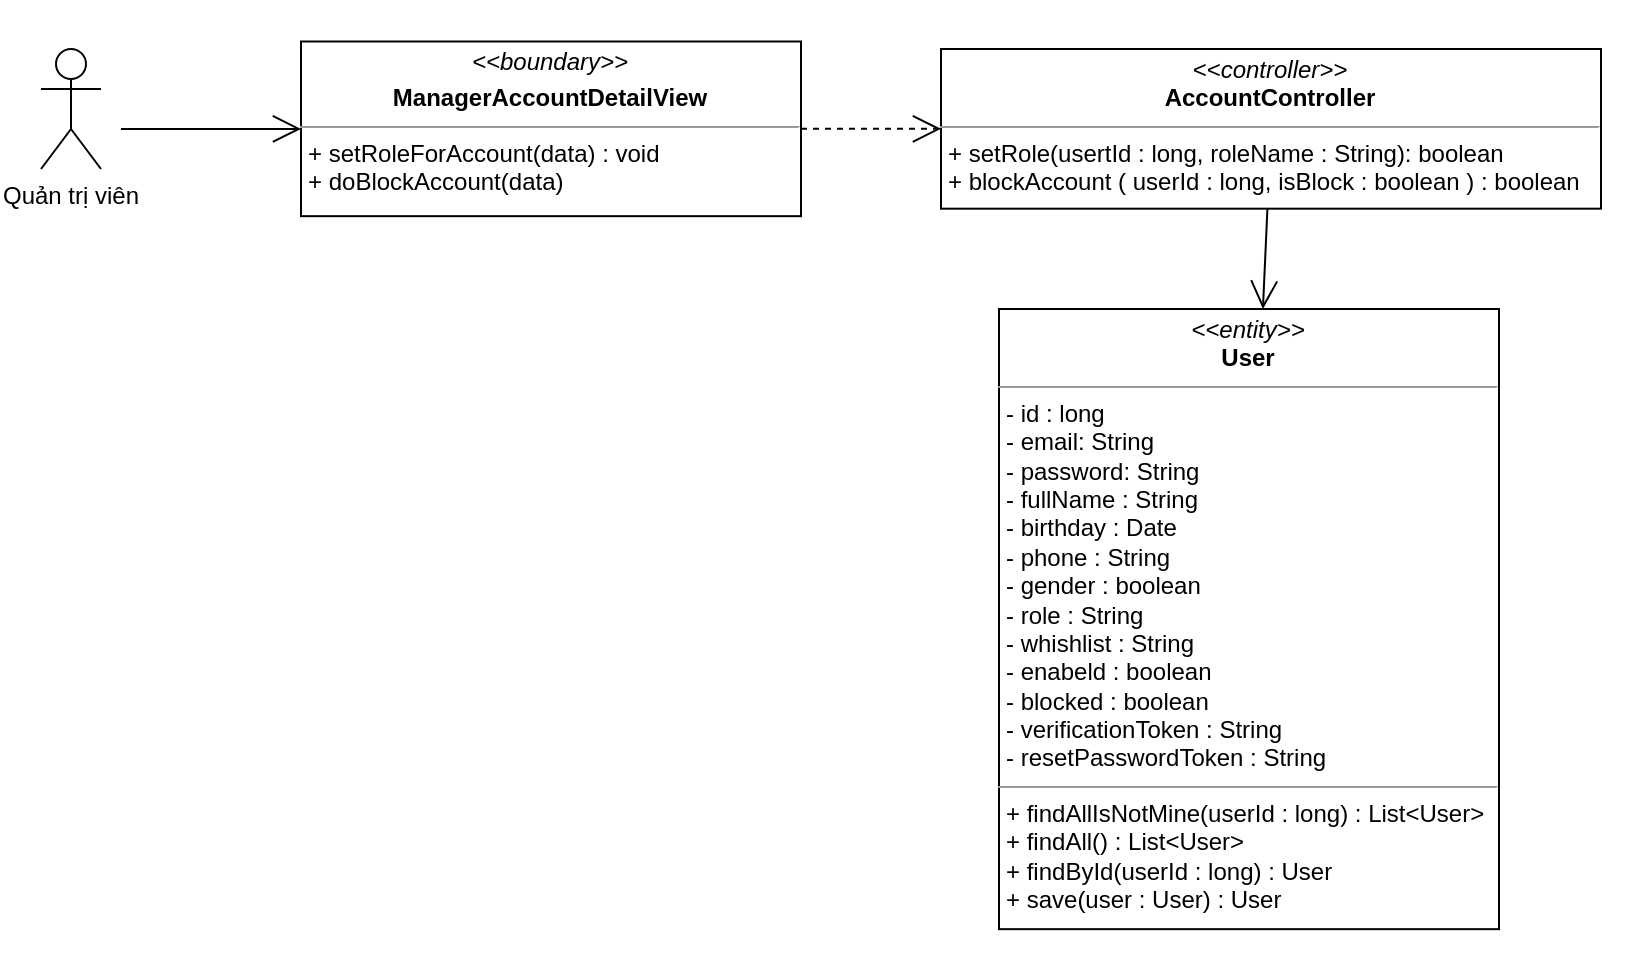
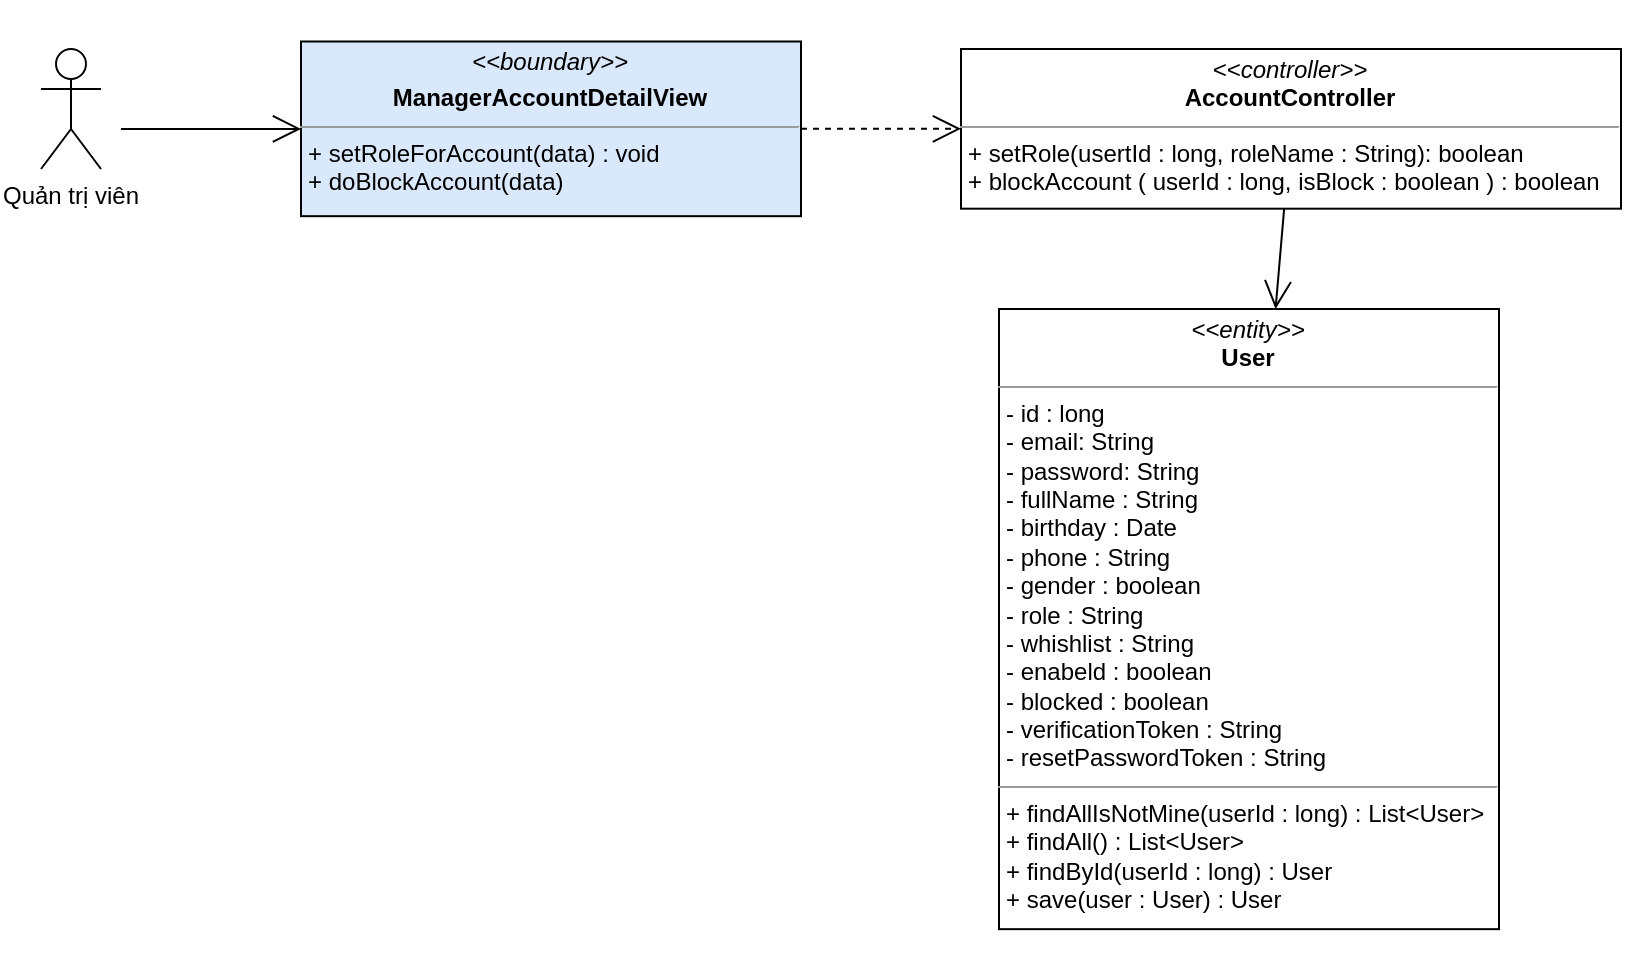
node "<<boundary>> ManagerAccountDetailView + setRoleForAccount(data) : void + doBlockAccount(data)": fillcolor #ffffff -> #dae8fc
node "<<controller>> AccountController + setRole(usertId : long, roleName : String): boolean + blockAccount ( userId : long, isBlock : boolean ) : boolean": moved (1271, 129) -> (1291, 129)
